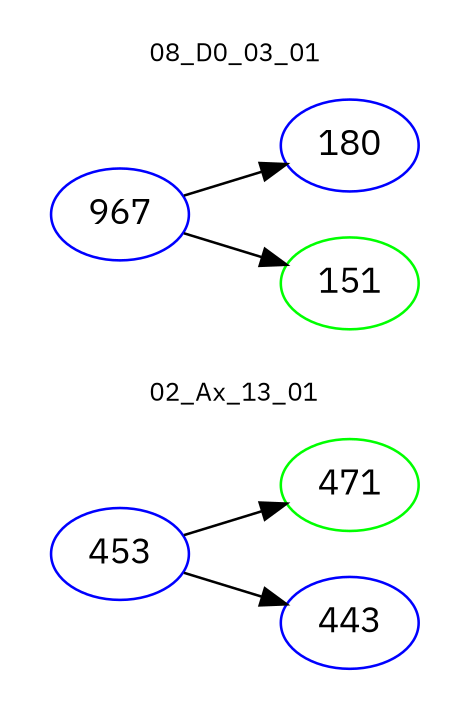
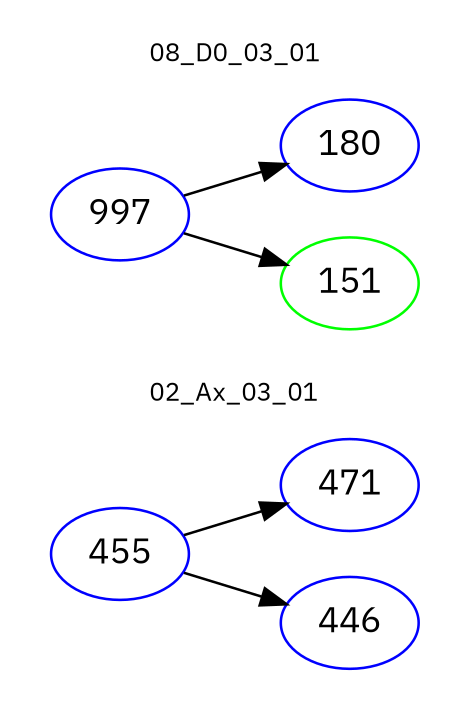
node "967": label "967" -> "997"
cluster "02_Ax_13_01": label "02_Ax_13_01" -> "02_Ax_03_01"
node "471": color green -> blue
node "453": label "453" -> "455"
node "443": label "443" -> "446"
